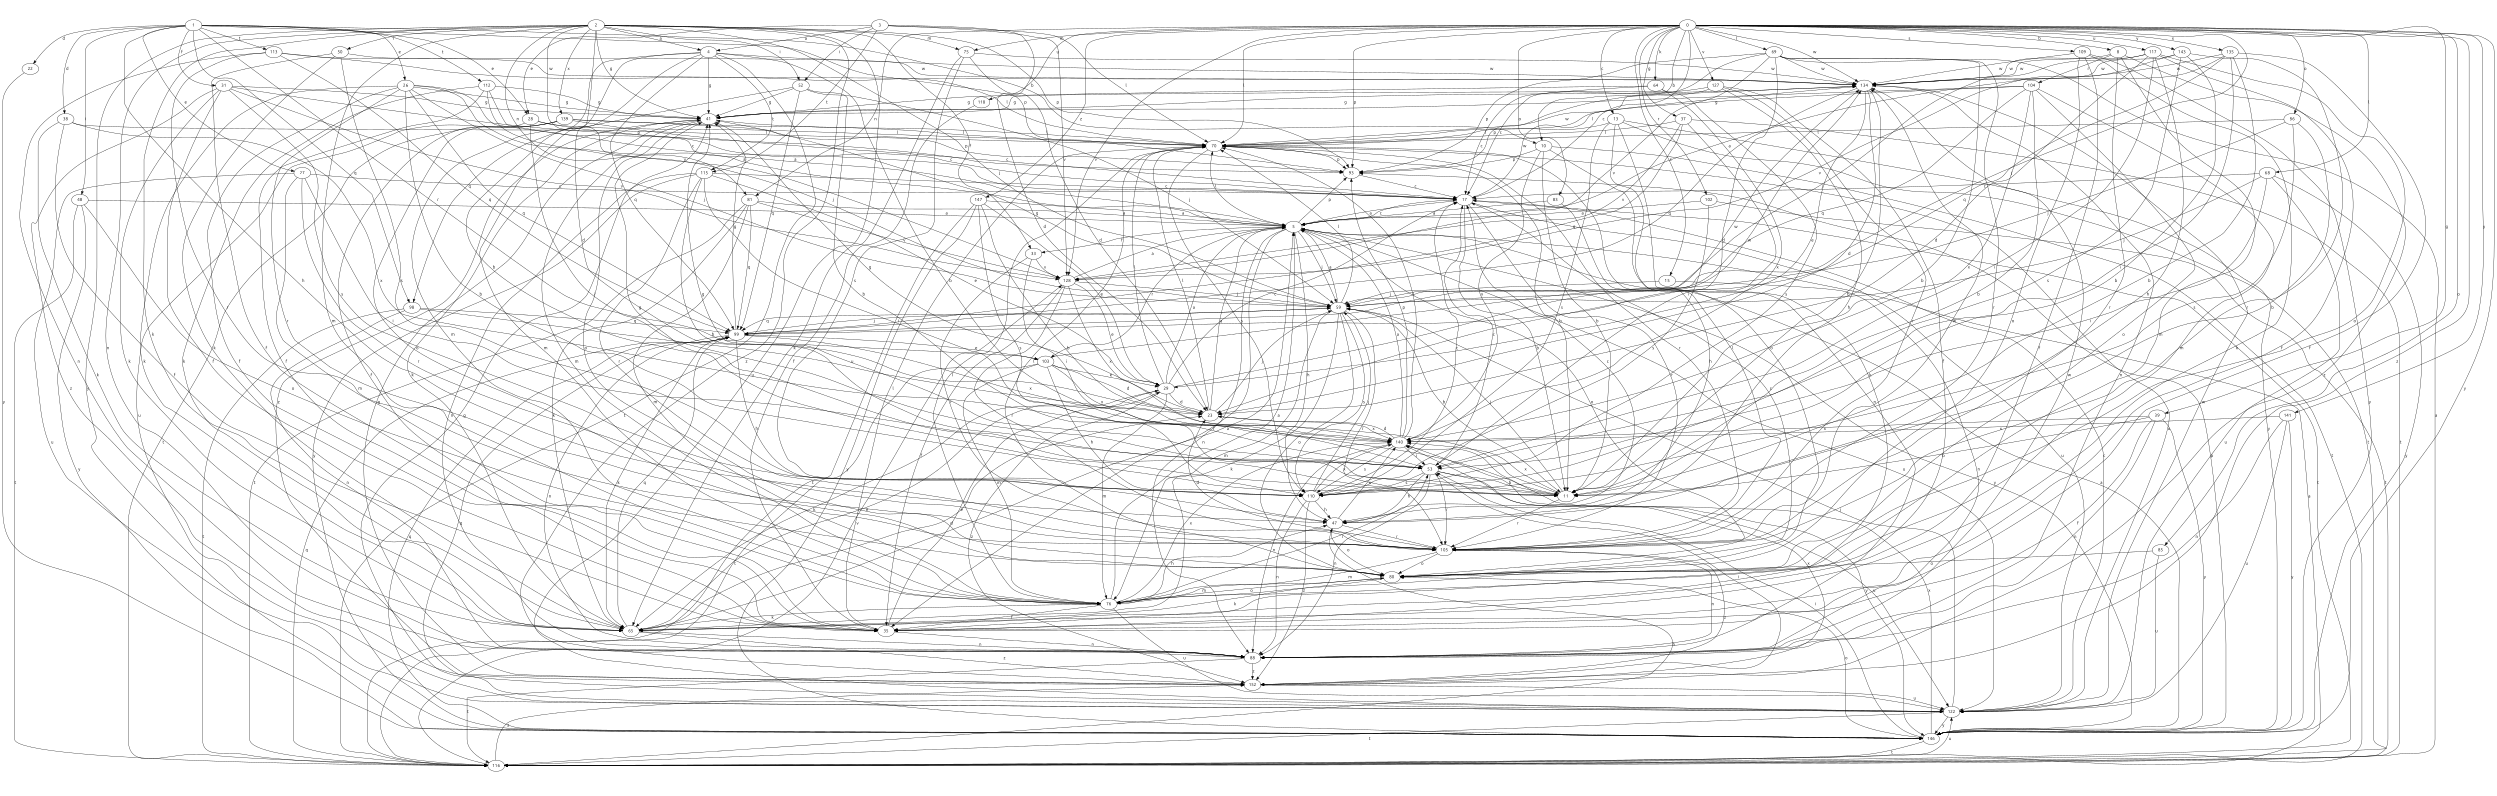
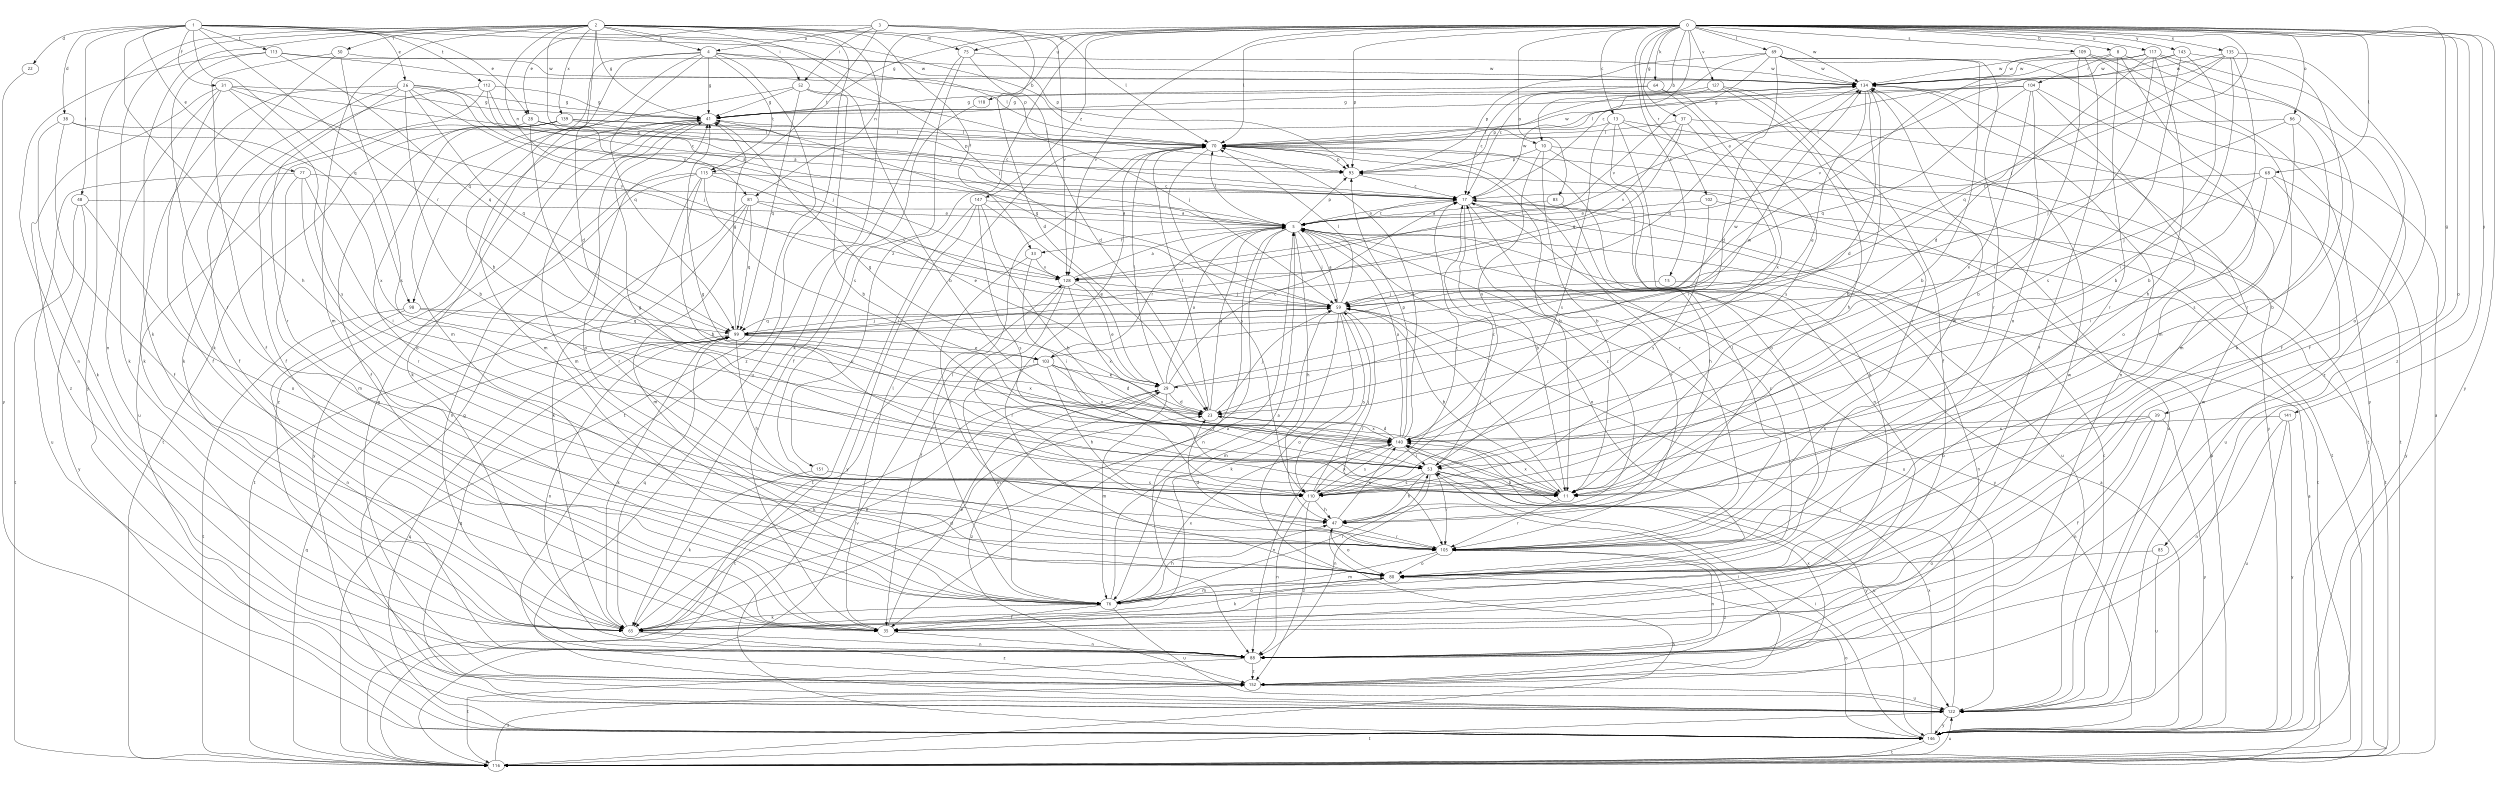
edge "0" -> "41": added, label "g"
node "151": added
